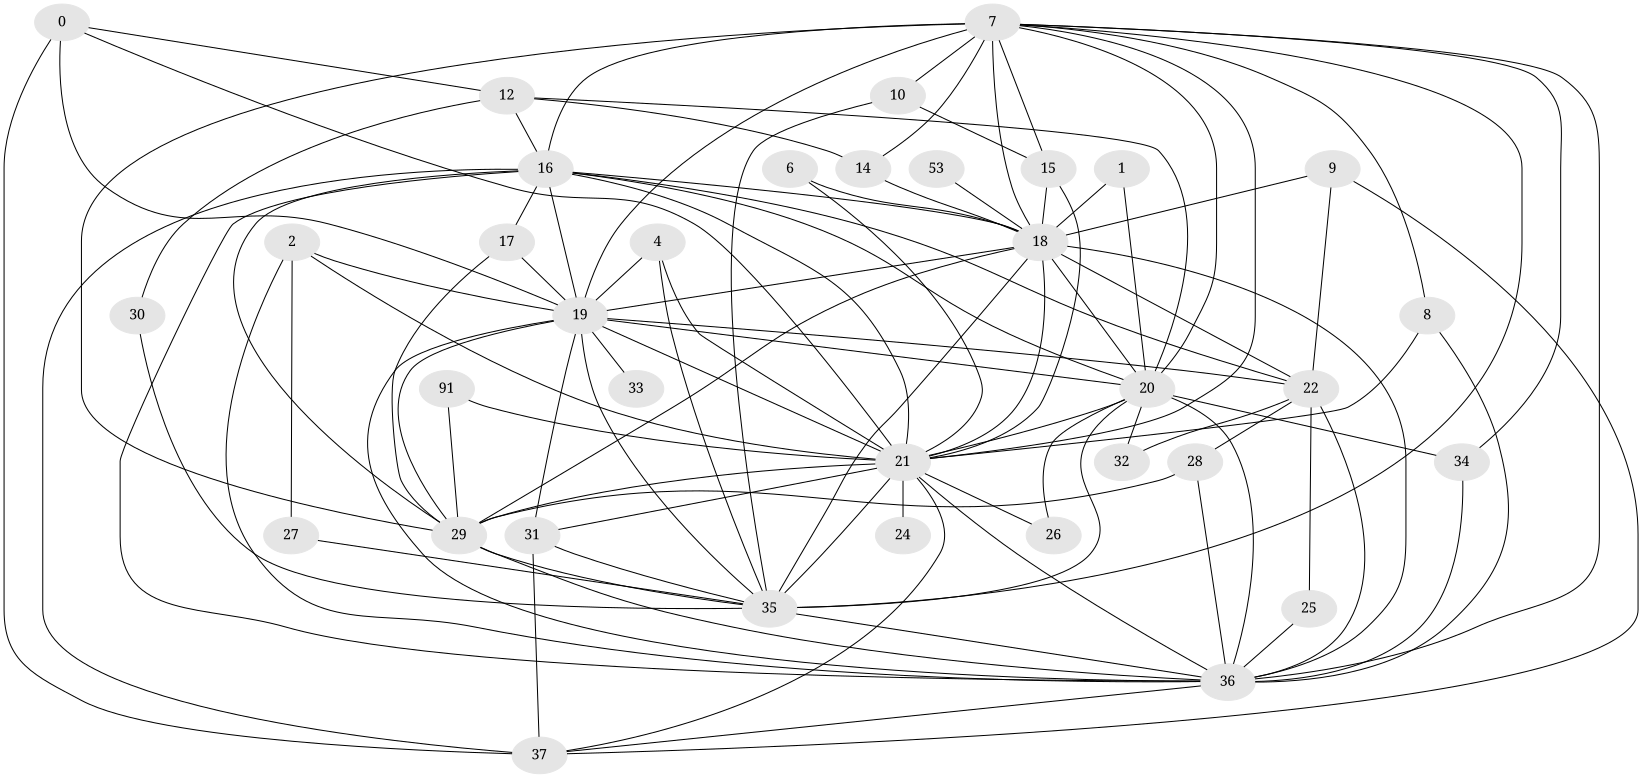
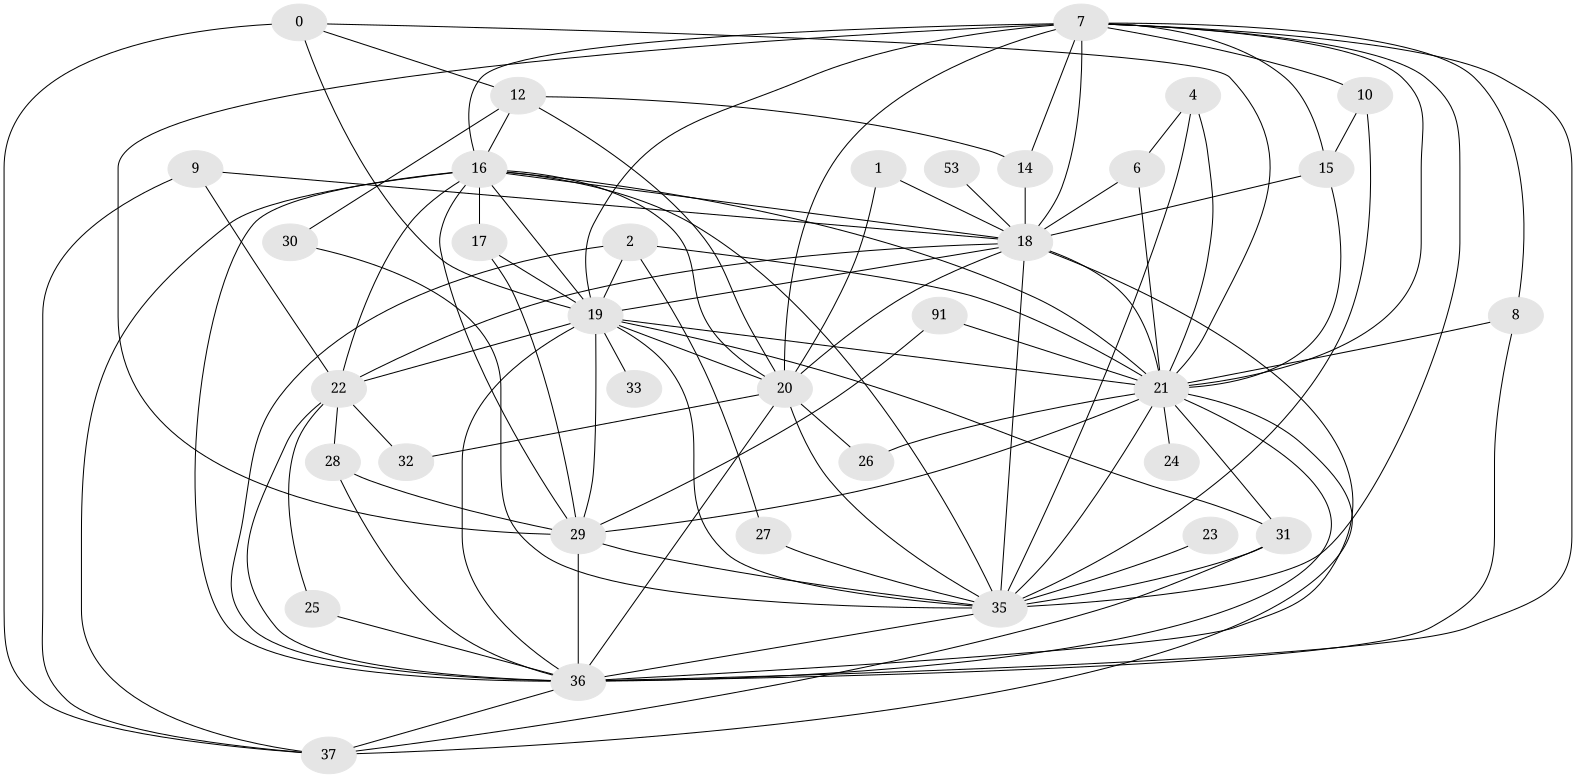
edge "4" -- "19": now "4" -- "6"
edge "16" -- "35": added
edge "18" -- "29": removed
edge "20" -- "21": removed
node "34": removed
node "23": added
